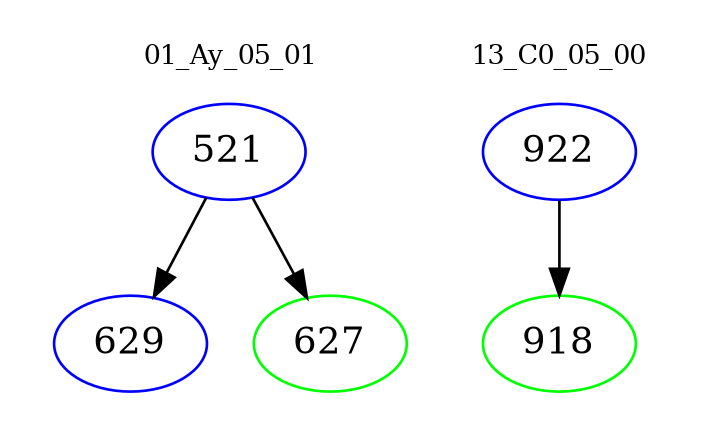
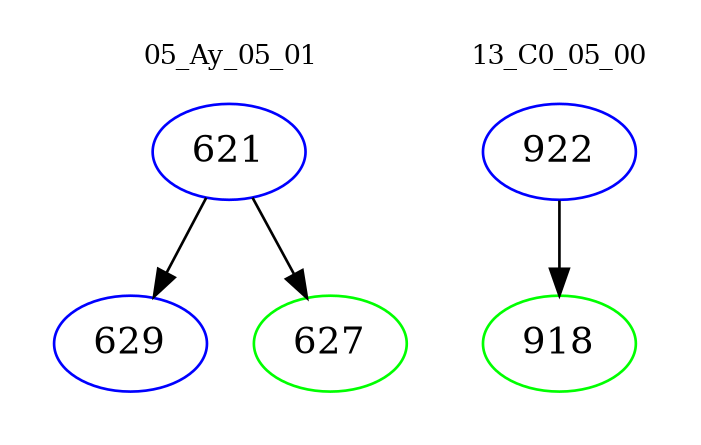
cluster "01_Ay_05_01": label "01_Ay_05_01" -> "05_Ay_05_01"
node "521": label "521" -> "621"
